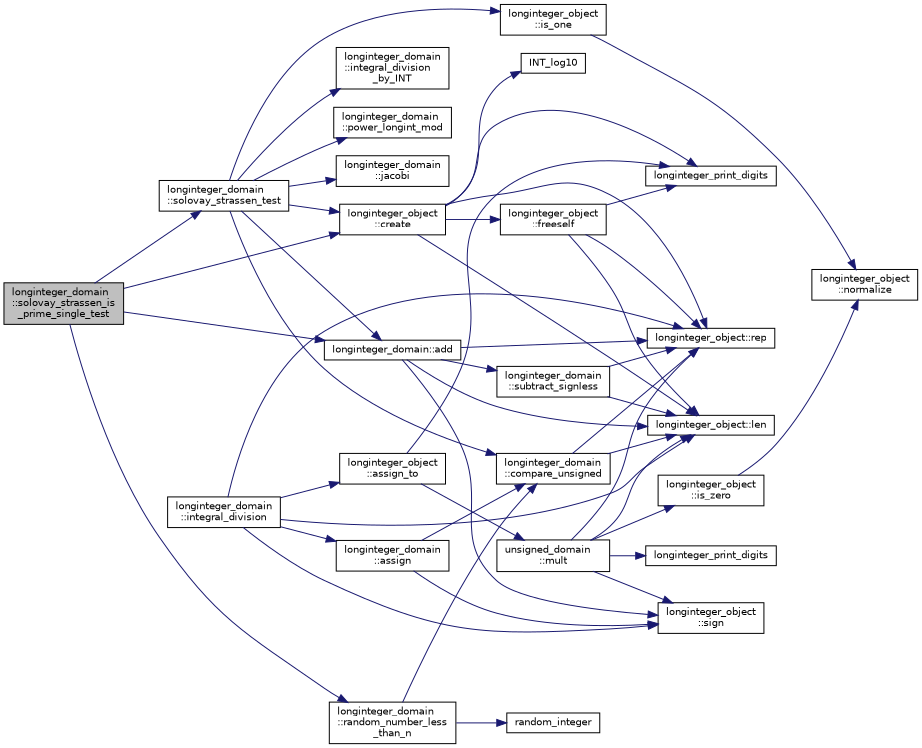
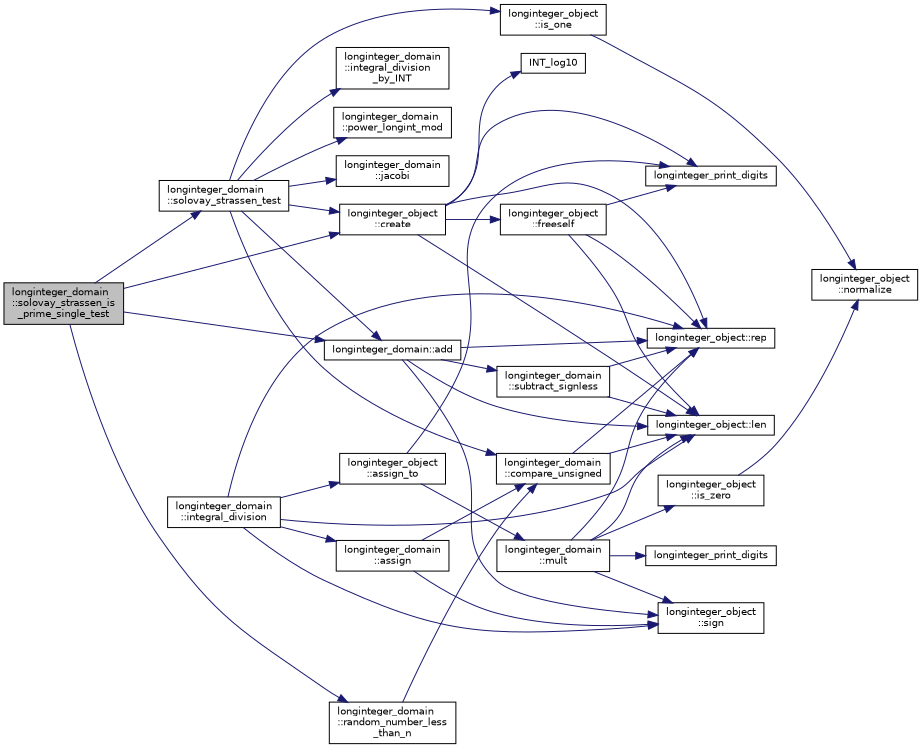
node "unsigned_domain ::mult": label "unsigned_domain ::mult" -> "longinteger_domain ::mult"
node "random_integer": removed
